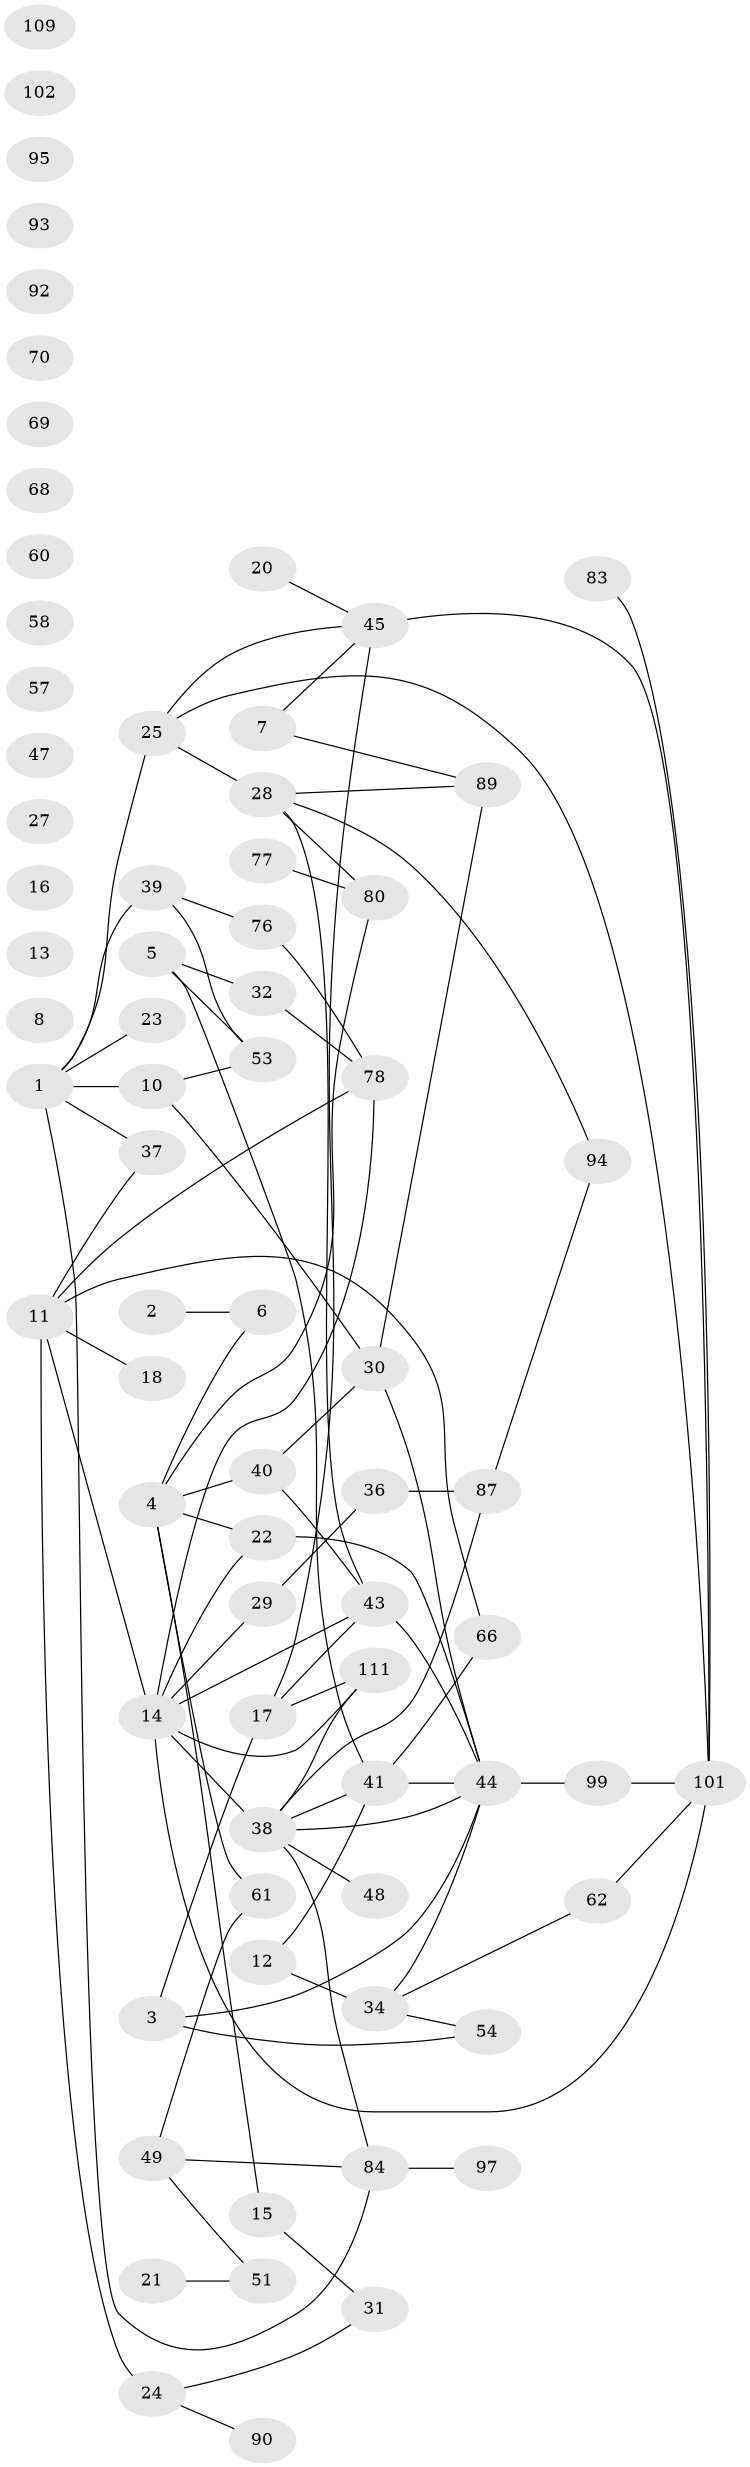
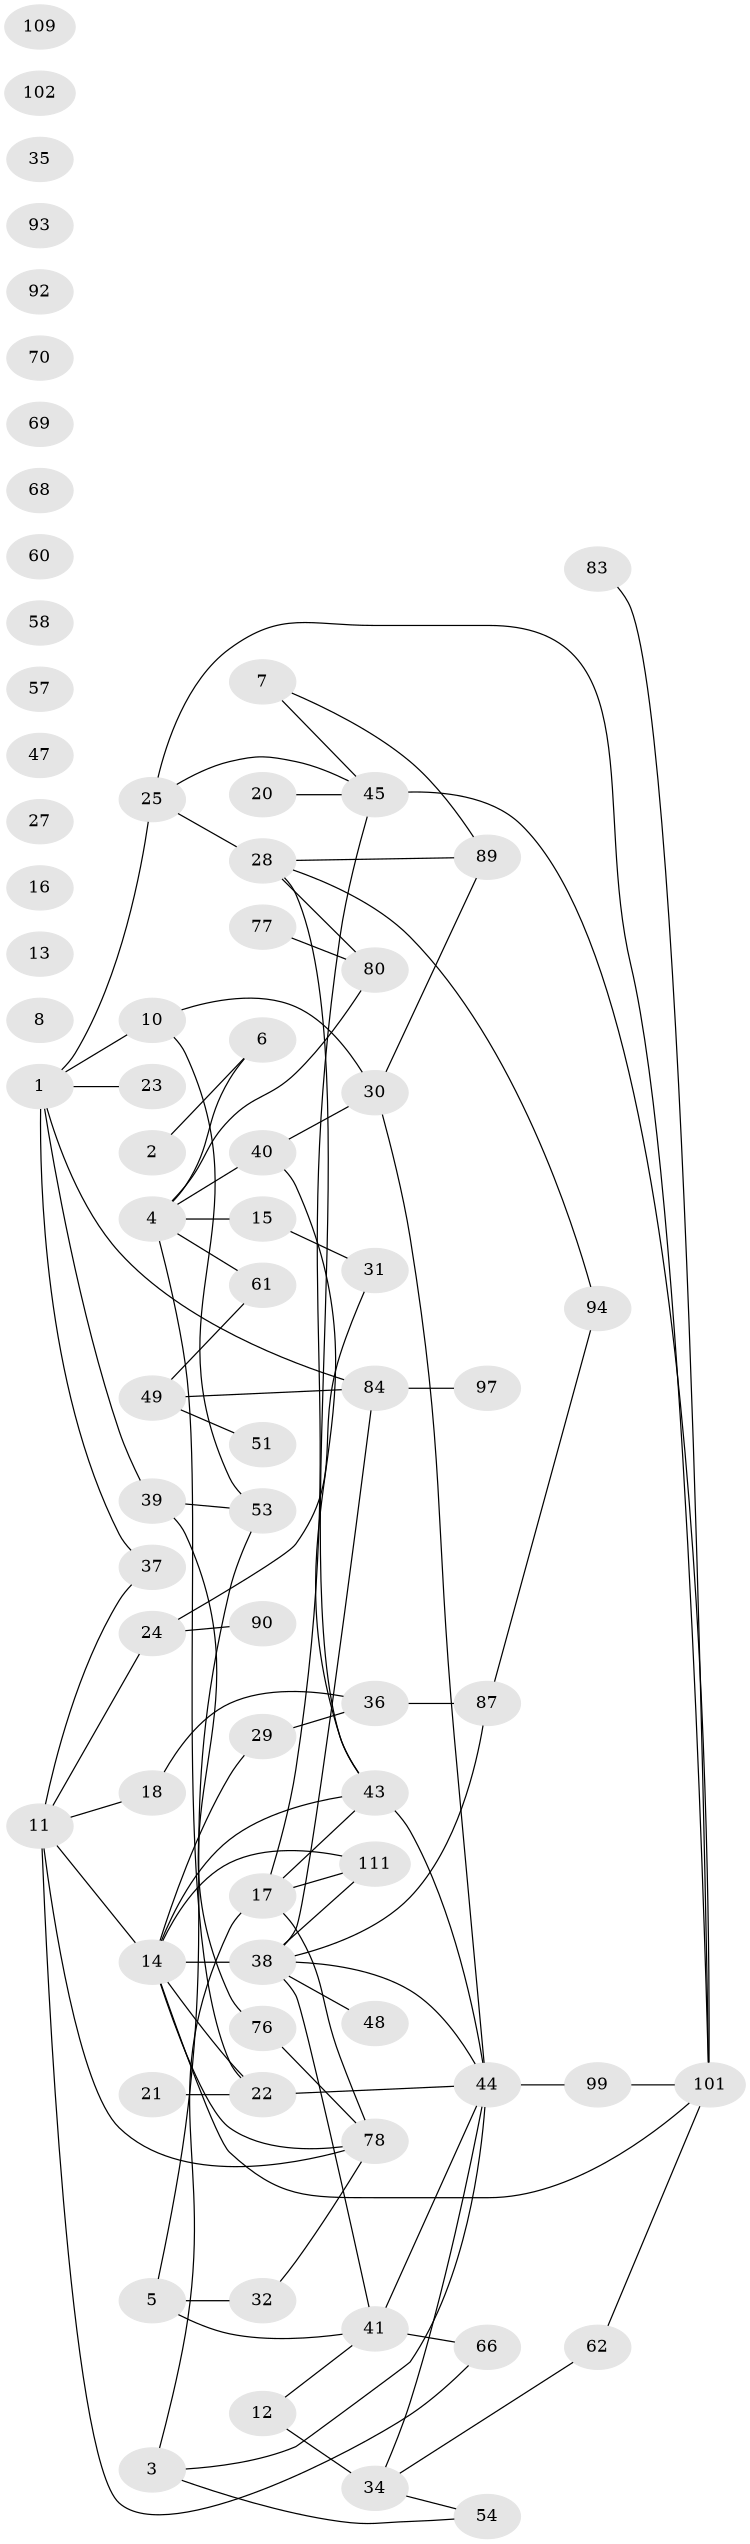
node "95": label "95" -> "35"
edge "36" -- "18": added
edge "17" -- "78": added
edge "21" -- "51": now "21" -- "22"
